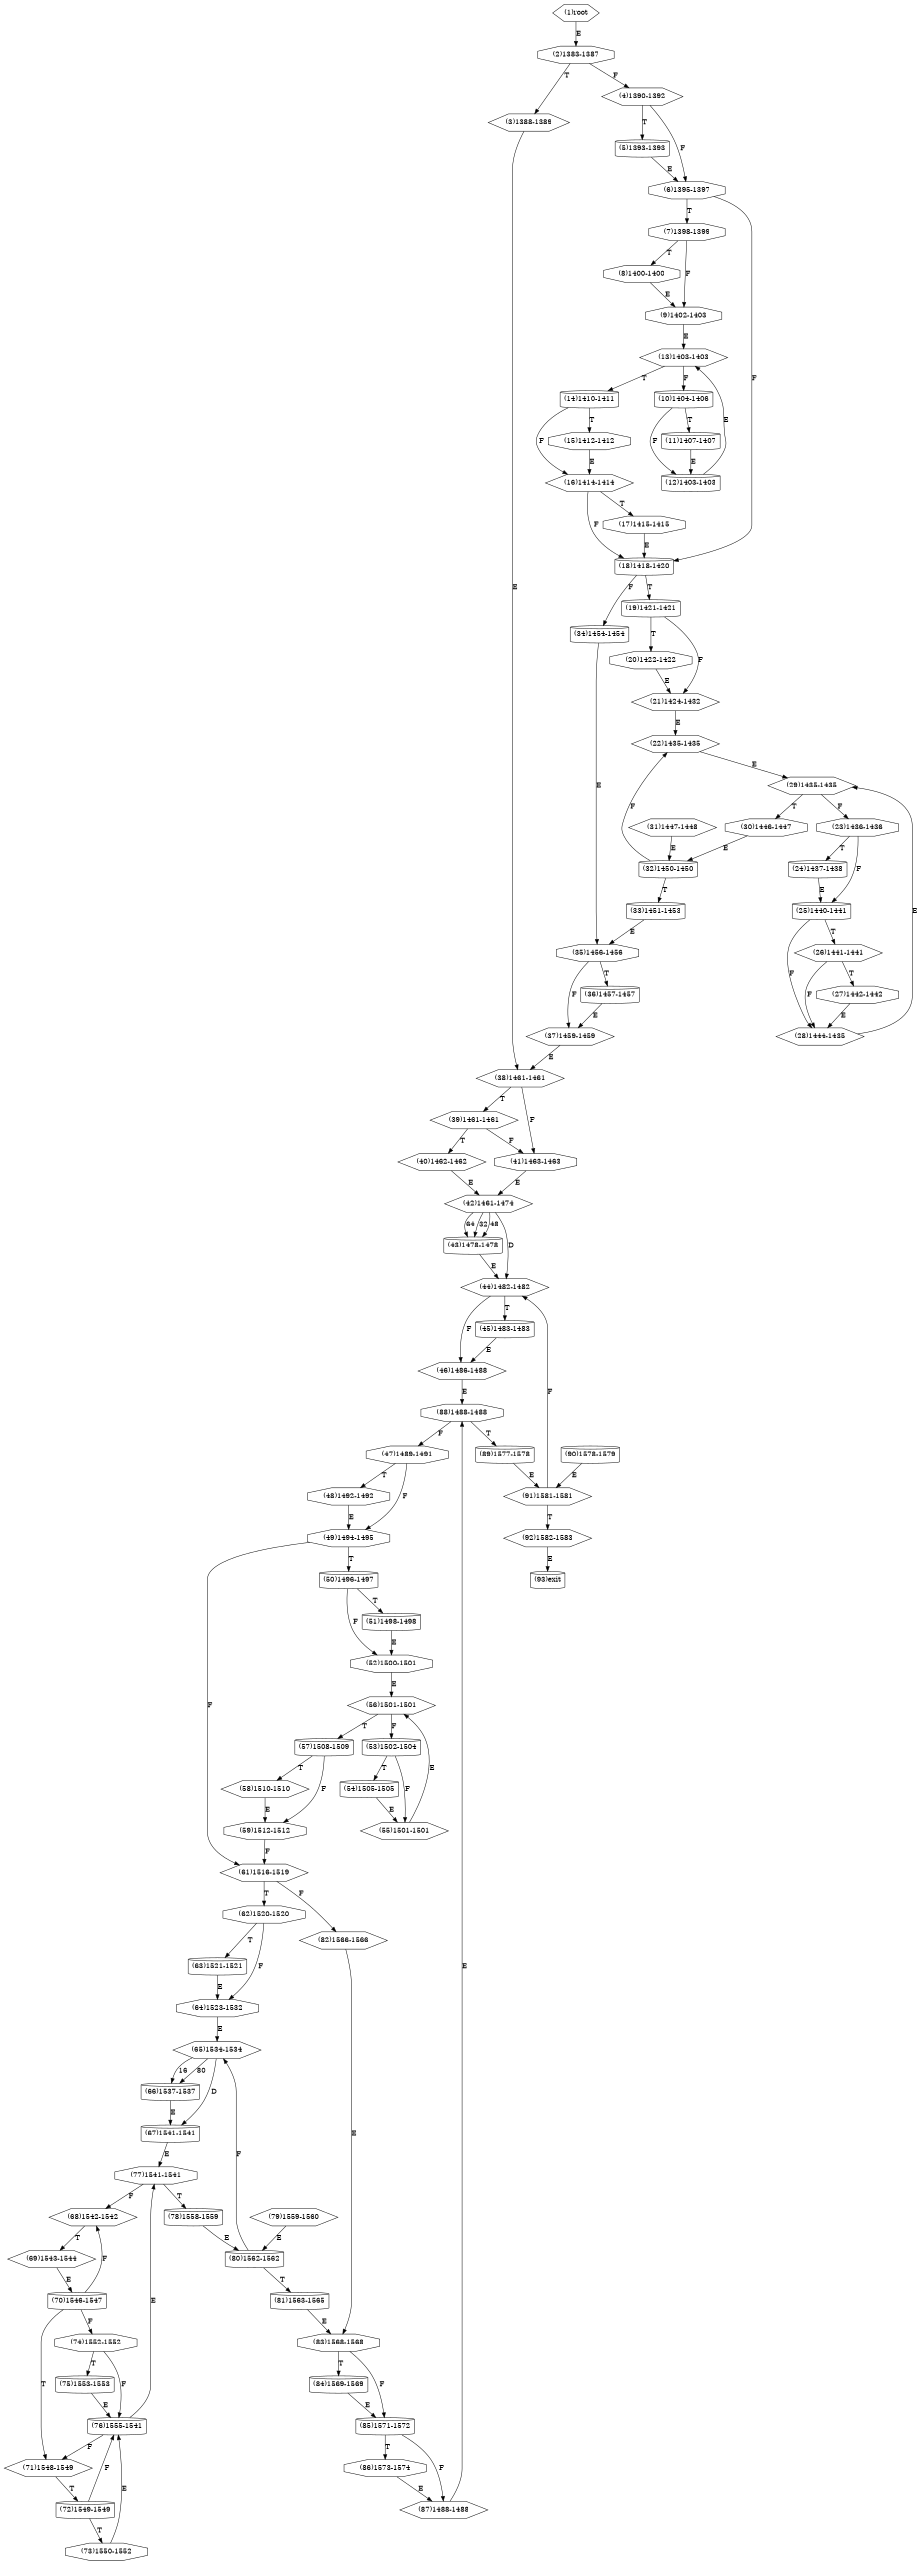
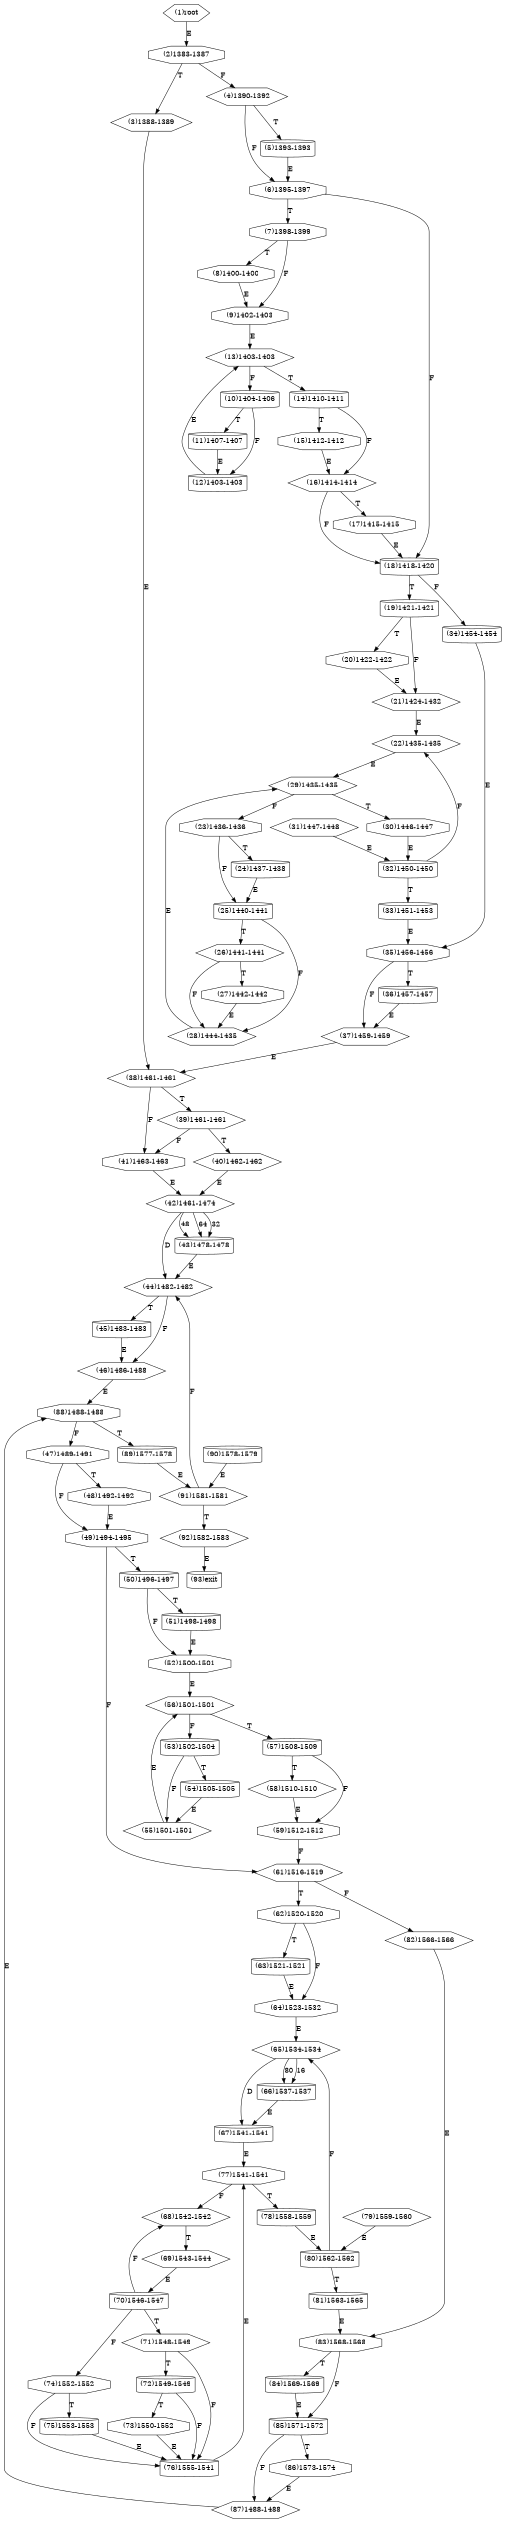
edge "(76)1555-1541" -> "(71)1548-1549": reversed
